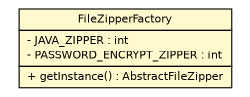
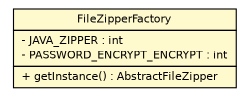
node "FileZipperFactory": text "- PASSWORD_ENCRYPT_ZIPPER : int" -> "- PASSWORD_ENCRYPT_ENCRYPT : int"
